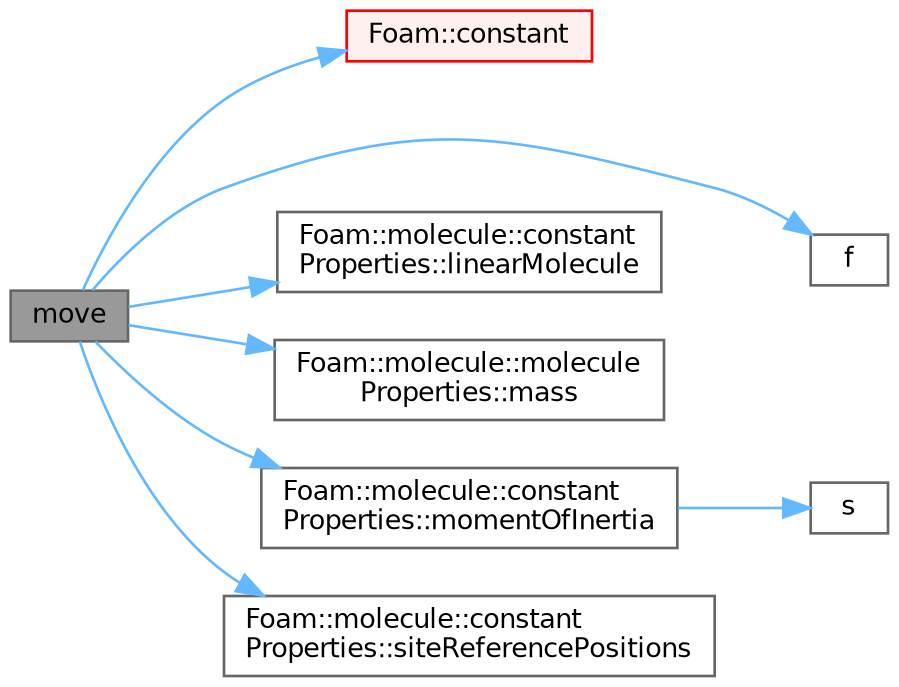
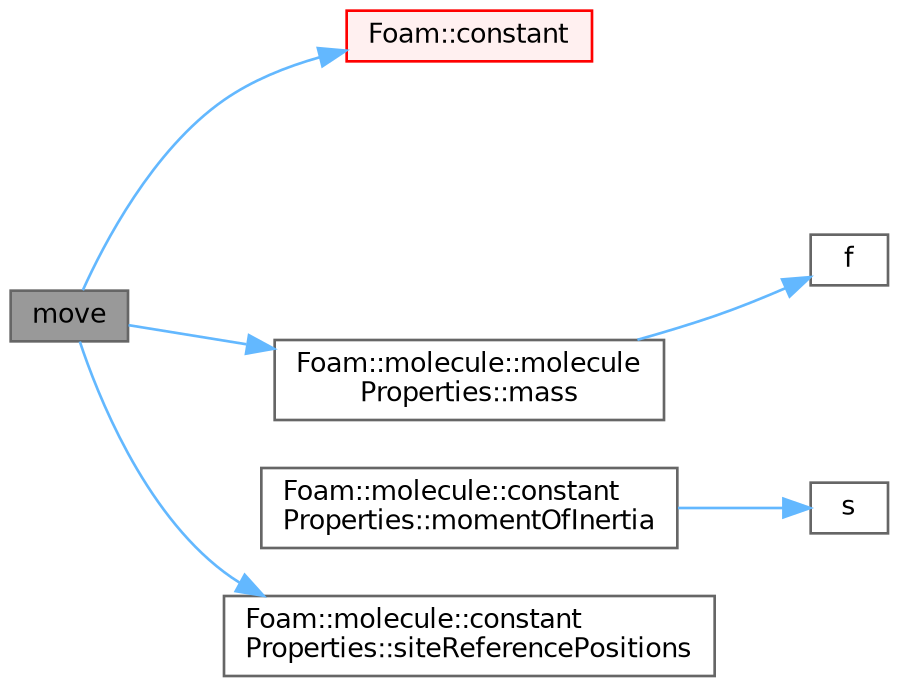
edge "move" -> "f": now "Foam::molecule::molecule Properties::mass" -> "f"
node "Foam::molecule::constant Properties::linearMolecule": removed
edge "move" -> "Foam::molecule::constant Properties::momentOfInertia": removed
